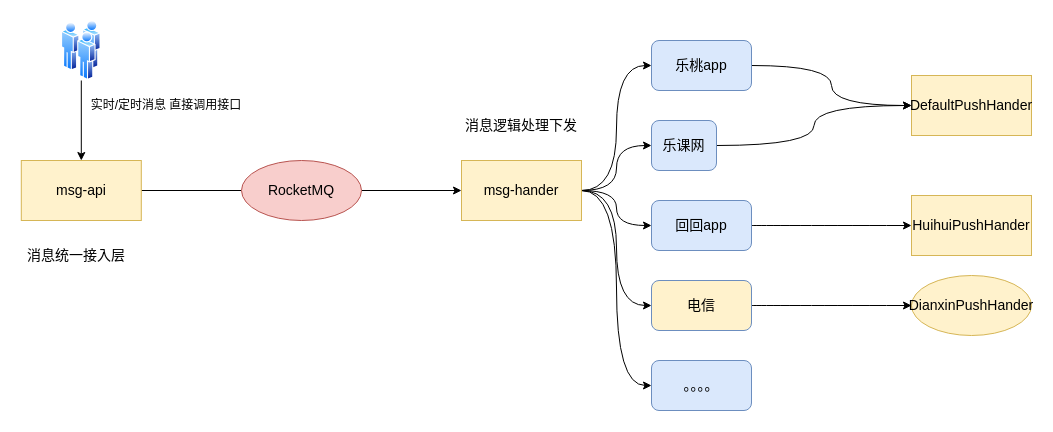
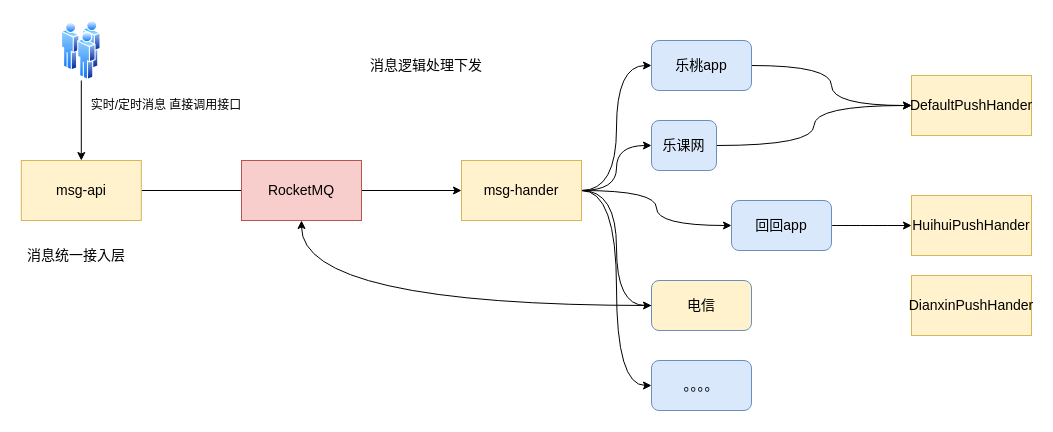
node "消息逻辑处理下发": moved (522, 126) -> (427, 66)
node "RocketMQ": shape ellipse -> rectangle
node "回回app": moved (702, 226) -> (782, 226)
edge "电信" -> "DianxinPushHander": now "电信" -> "RocketMQ"
node "DianxinPushHander": shape ellipse -> rectangle
